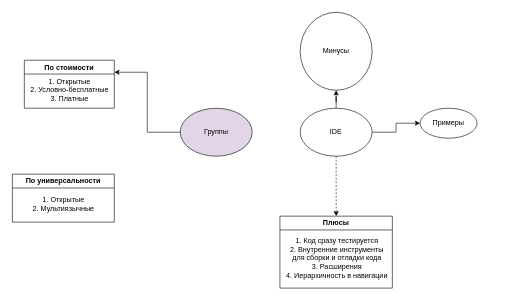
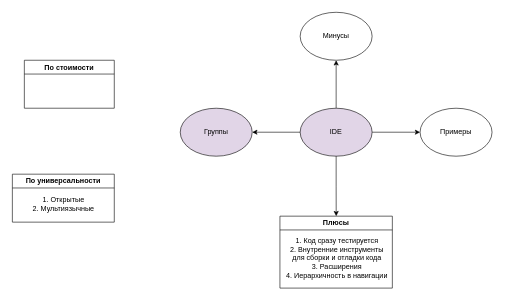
node "Минусы": size 72x78 -> 72x48
node "1. Открытые 2. Условно-бесплатные 3. Платные": removed
node "Примеры": size 57x30 -> 72x48
edge "Группы" -> "По стоимости": removed
edge "IDE" -> "Группы": added
node "IDE": fillcolor #ffffff -> #e1d5e7
edge "IDE" -> "Плюсы": style dashed -> solid
